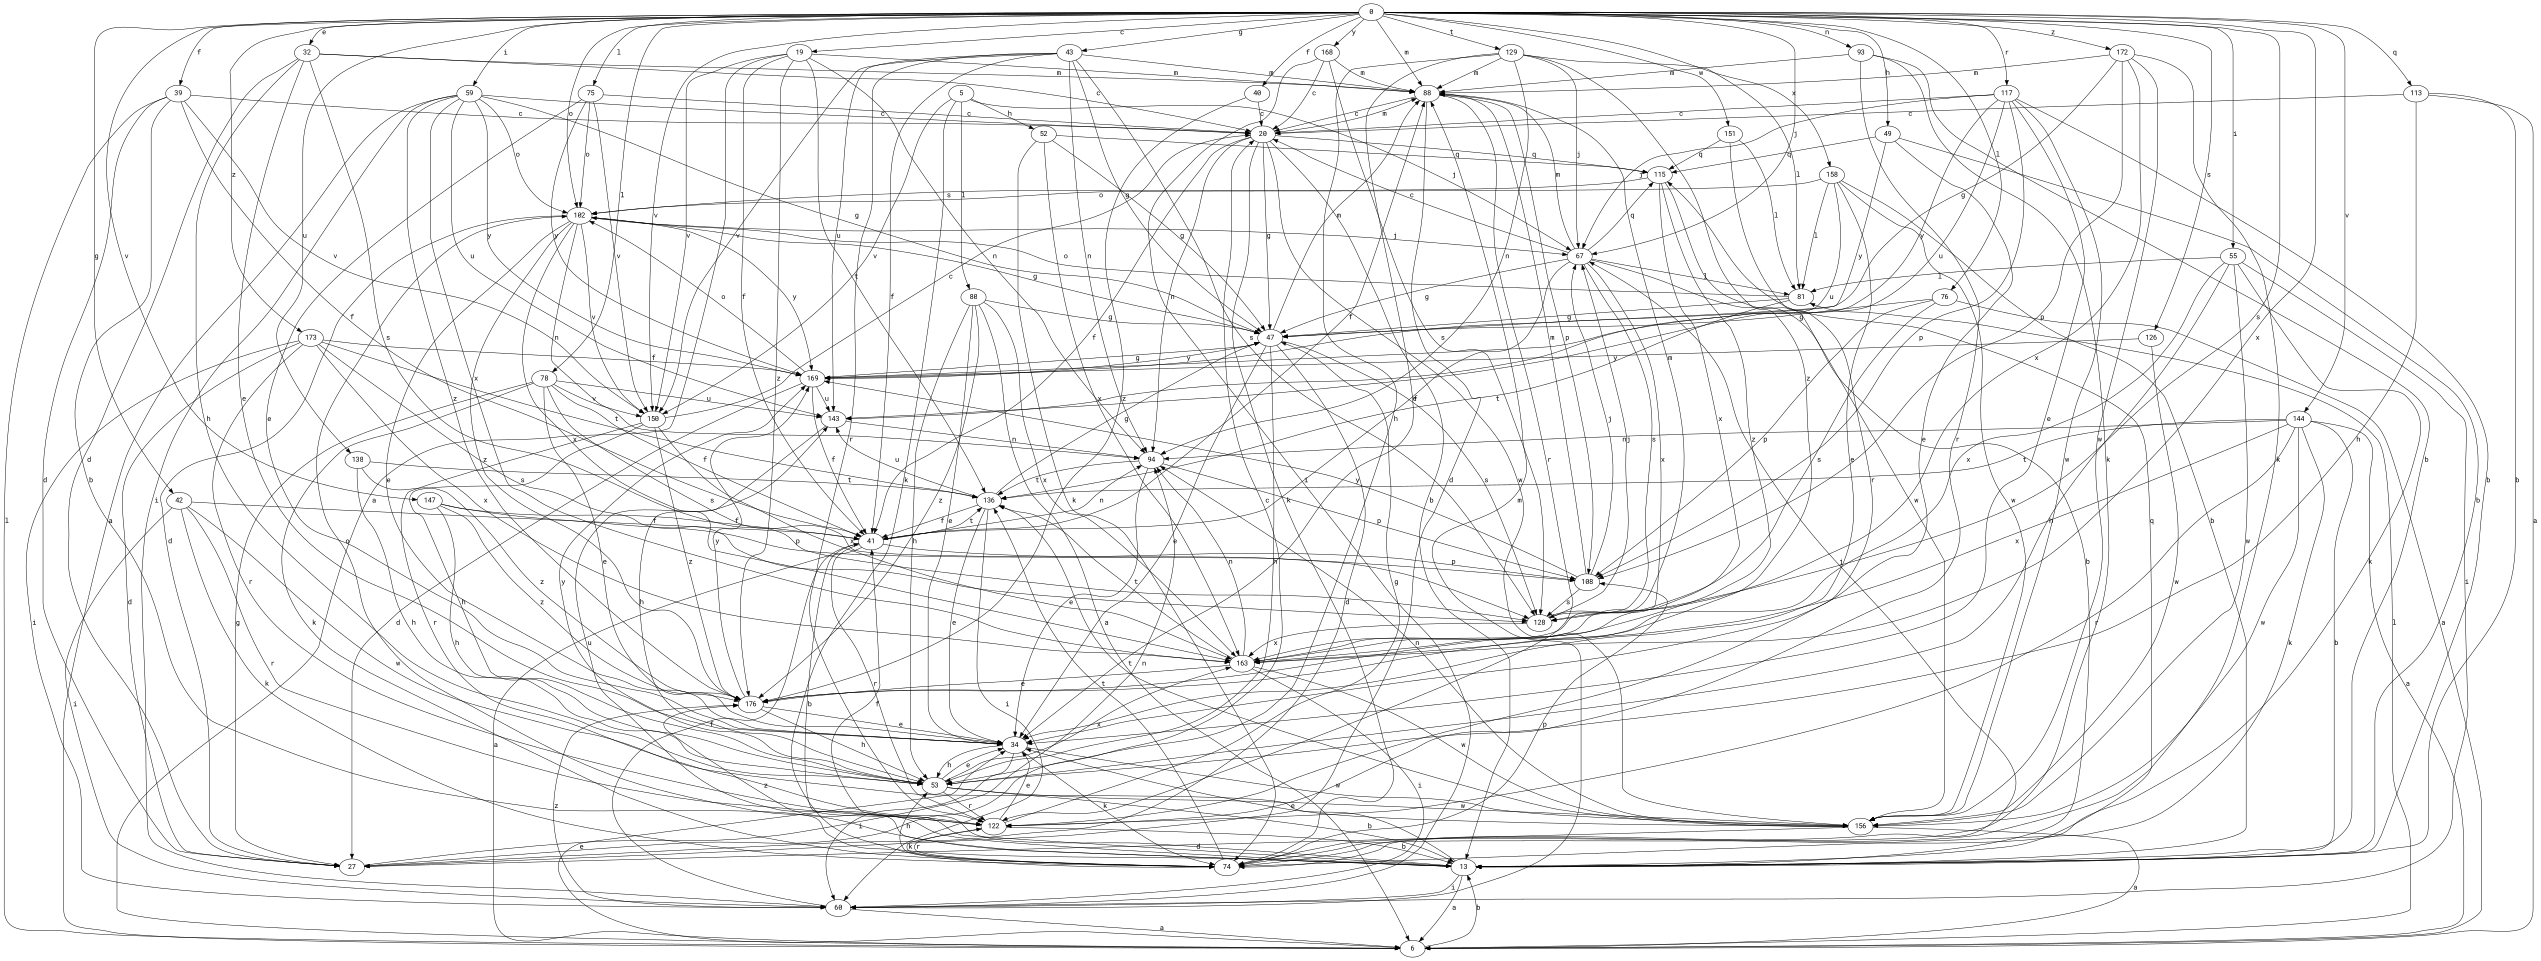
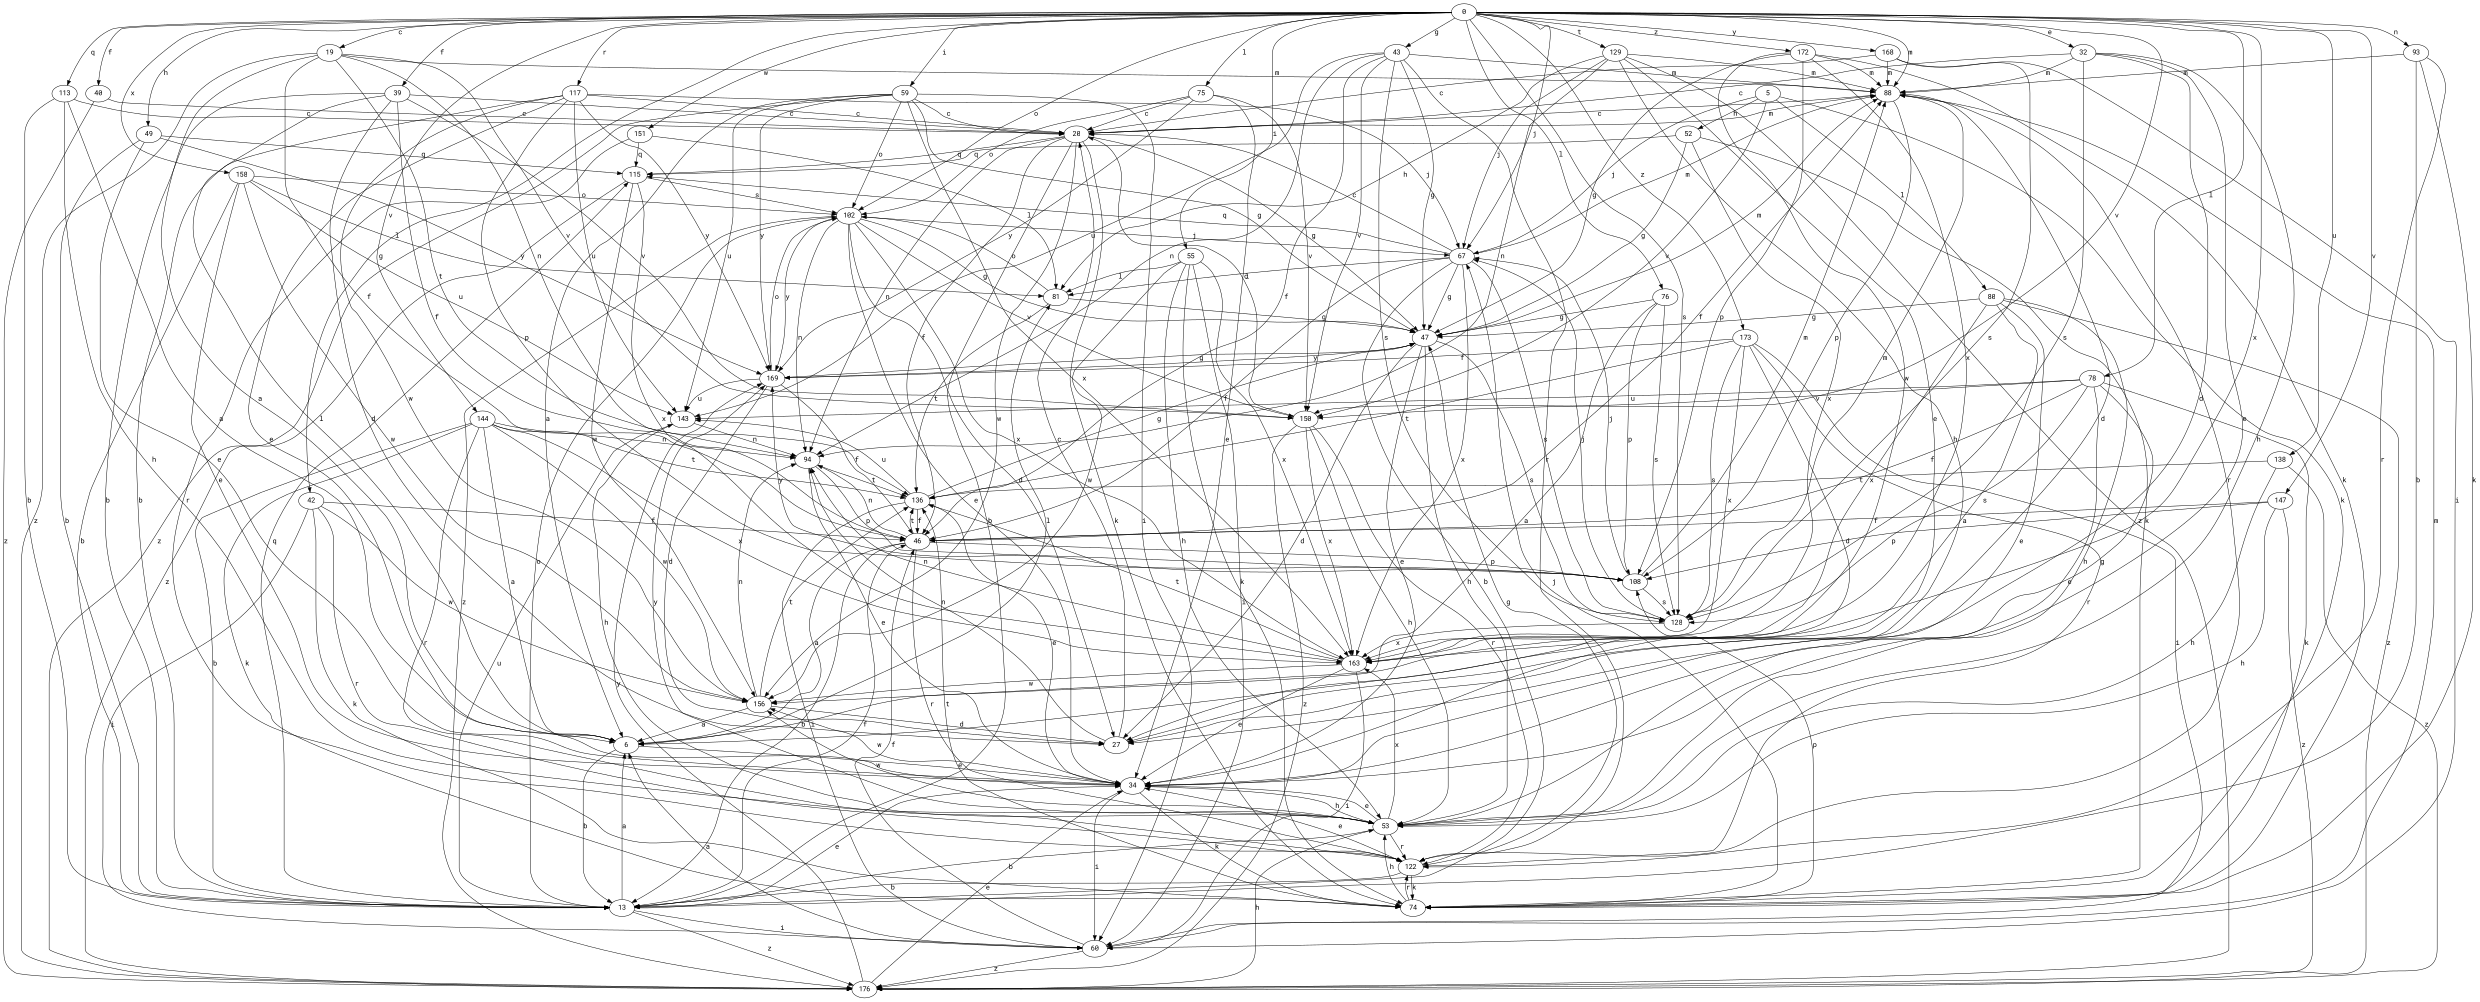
edge "129" -> "81": label "l" -> "h"
node "126": removed
node "41": label "41" -> "46"
edge "163" -> "176": now "163" -> "34"
